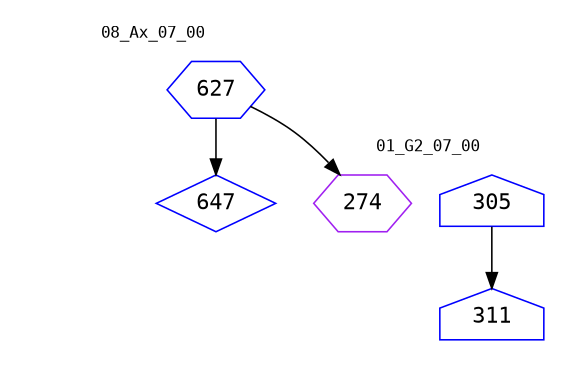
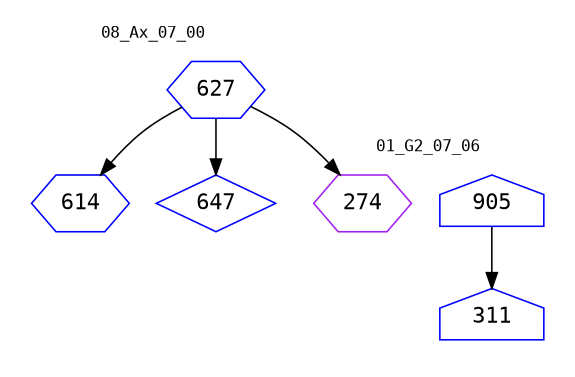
cluster "01_G2_07_00": label "01_G2_07_00" -> "01_G2_07_06"
node "614": added
node "305": label "305" -> "905"
